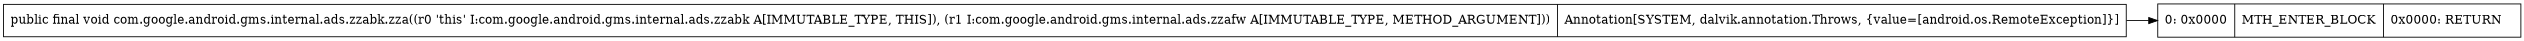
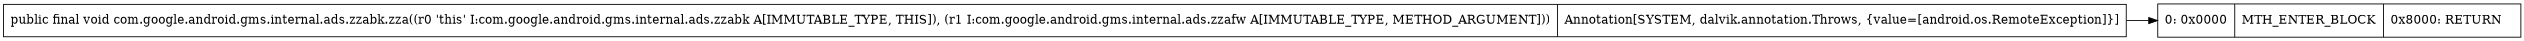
node "0: 0x0000": text "0x0000: RETURN" -> "0x8000: RETURN"
